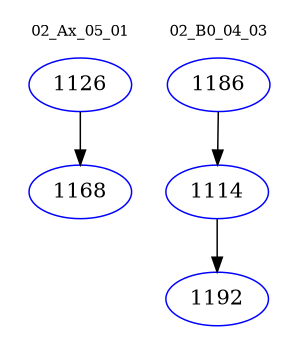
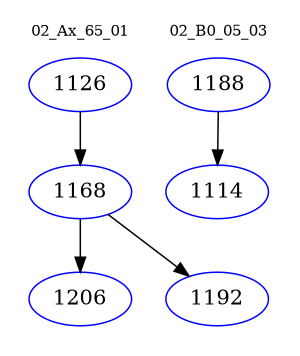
cluster "02_Ax_05_01": label "02_Ax_05_01" -> "02_Ax_65_01"
cluster "02_B0_04_03": label "02_B0_04_03" -> "02_B0_05_03"
node "1186": label "1186" -> "1188"
edge "1114" -> "1192": now "1168" -> "1192"
node "1206": added
